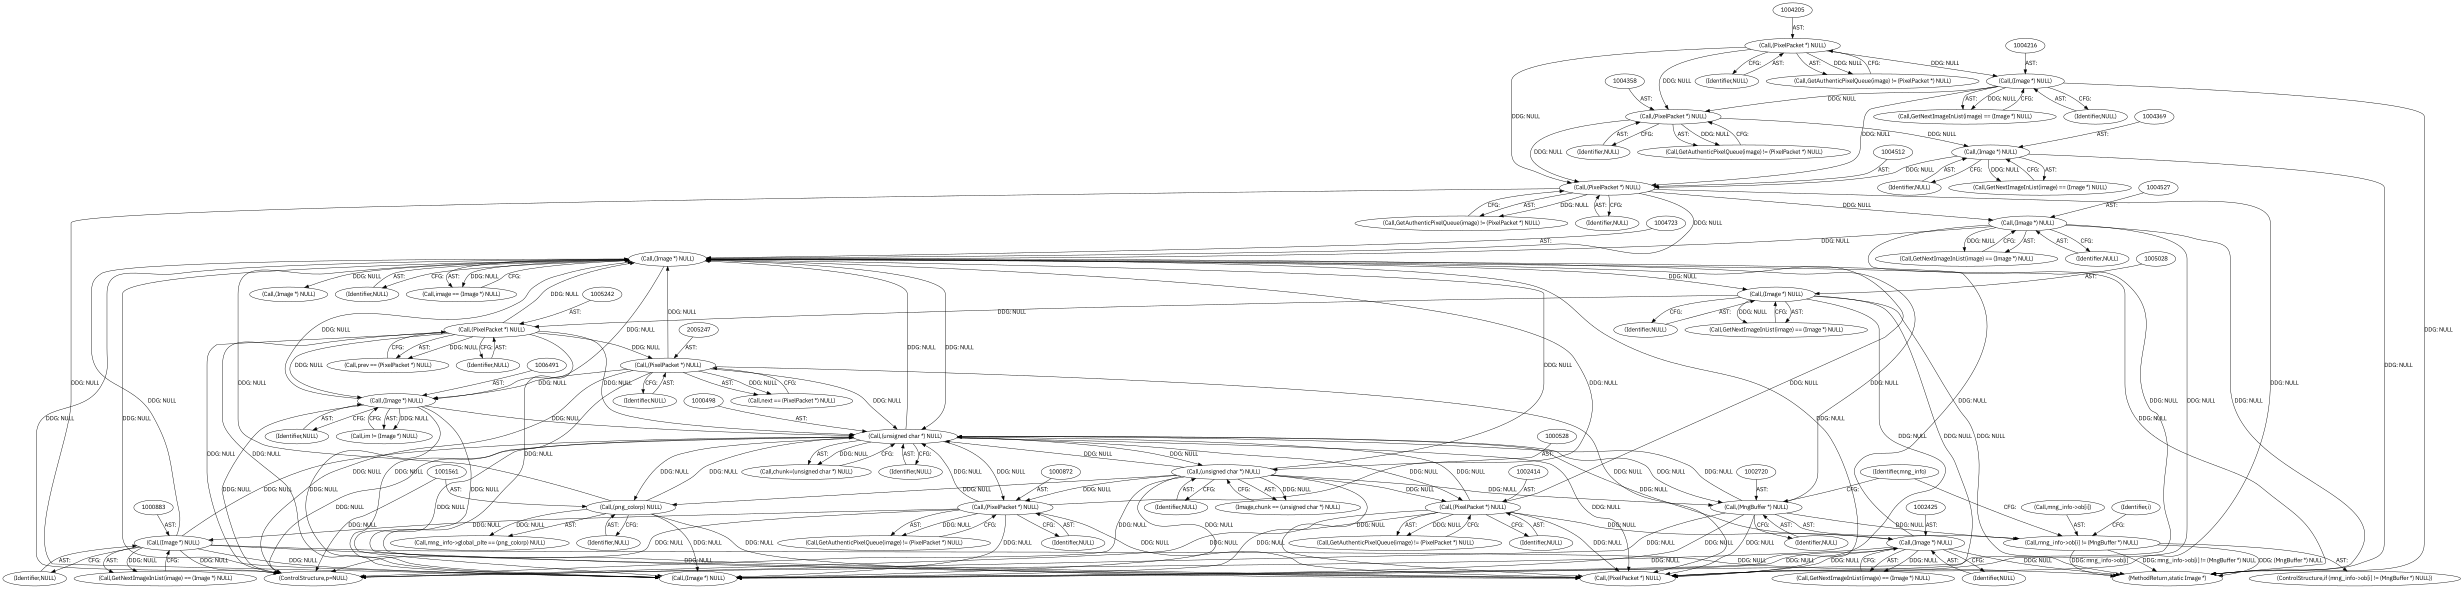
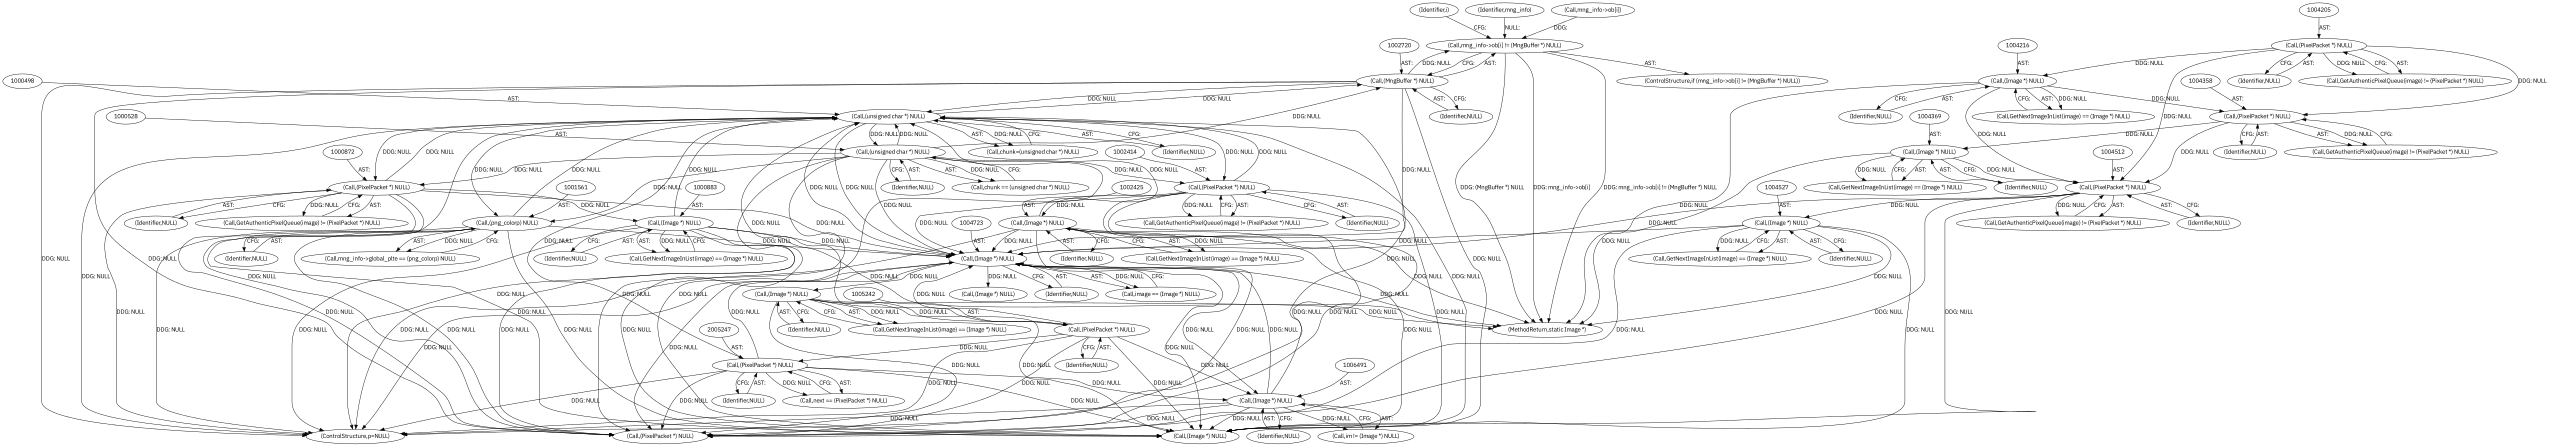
edge "(Call,mng_info->global_plte == (png_colorp) NULL)" -> "(Call,(png_colorp) NULL)": added, label "CFG:"
node "1005028": removed
node "(Call,prev == (PixelPacket *) NULL)": removed
edge "(Identifier,mng_info)" -> "(Call,(MngBuffer *) NULL)": now "(Call,mng_info->ob[i] != (MngBuffer *) NULL)" -> "(Call,(MngBuffer *) NULL)"
node "(Image,chunk == (unsigned char *) NULL)": label "(Image,chunk == (unsigned char *) NULL)" -> "(Call,chunk == (unsigned char *) NULL)"
edge "(Identifier,mng_info)" -> "(Call,mng_info->ob[i] != (MngBuffer *) NULL)": label "CFG: " -> "NULL: "
edge "1001561" -> "(ControlStructure,p=NULL)": now "(Call,(png_colorp) NULL)" -> "(ControlStructure,p=NULL)"
edge "(Call,mng_info->ob[i])" -> "(Call,mng_info->ob[i] != (MngBuffer *) NULL)": label "AST: " -> "DDG: "
